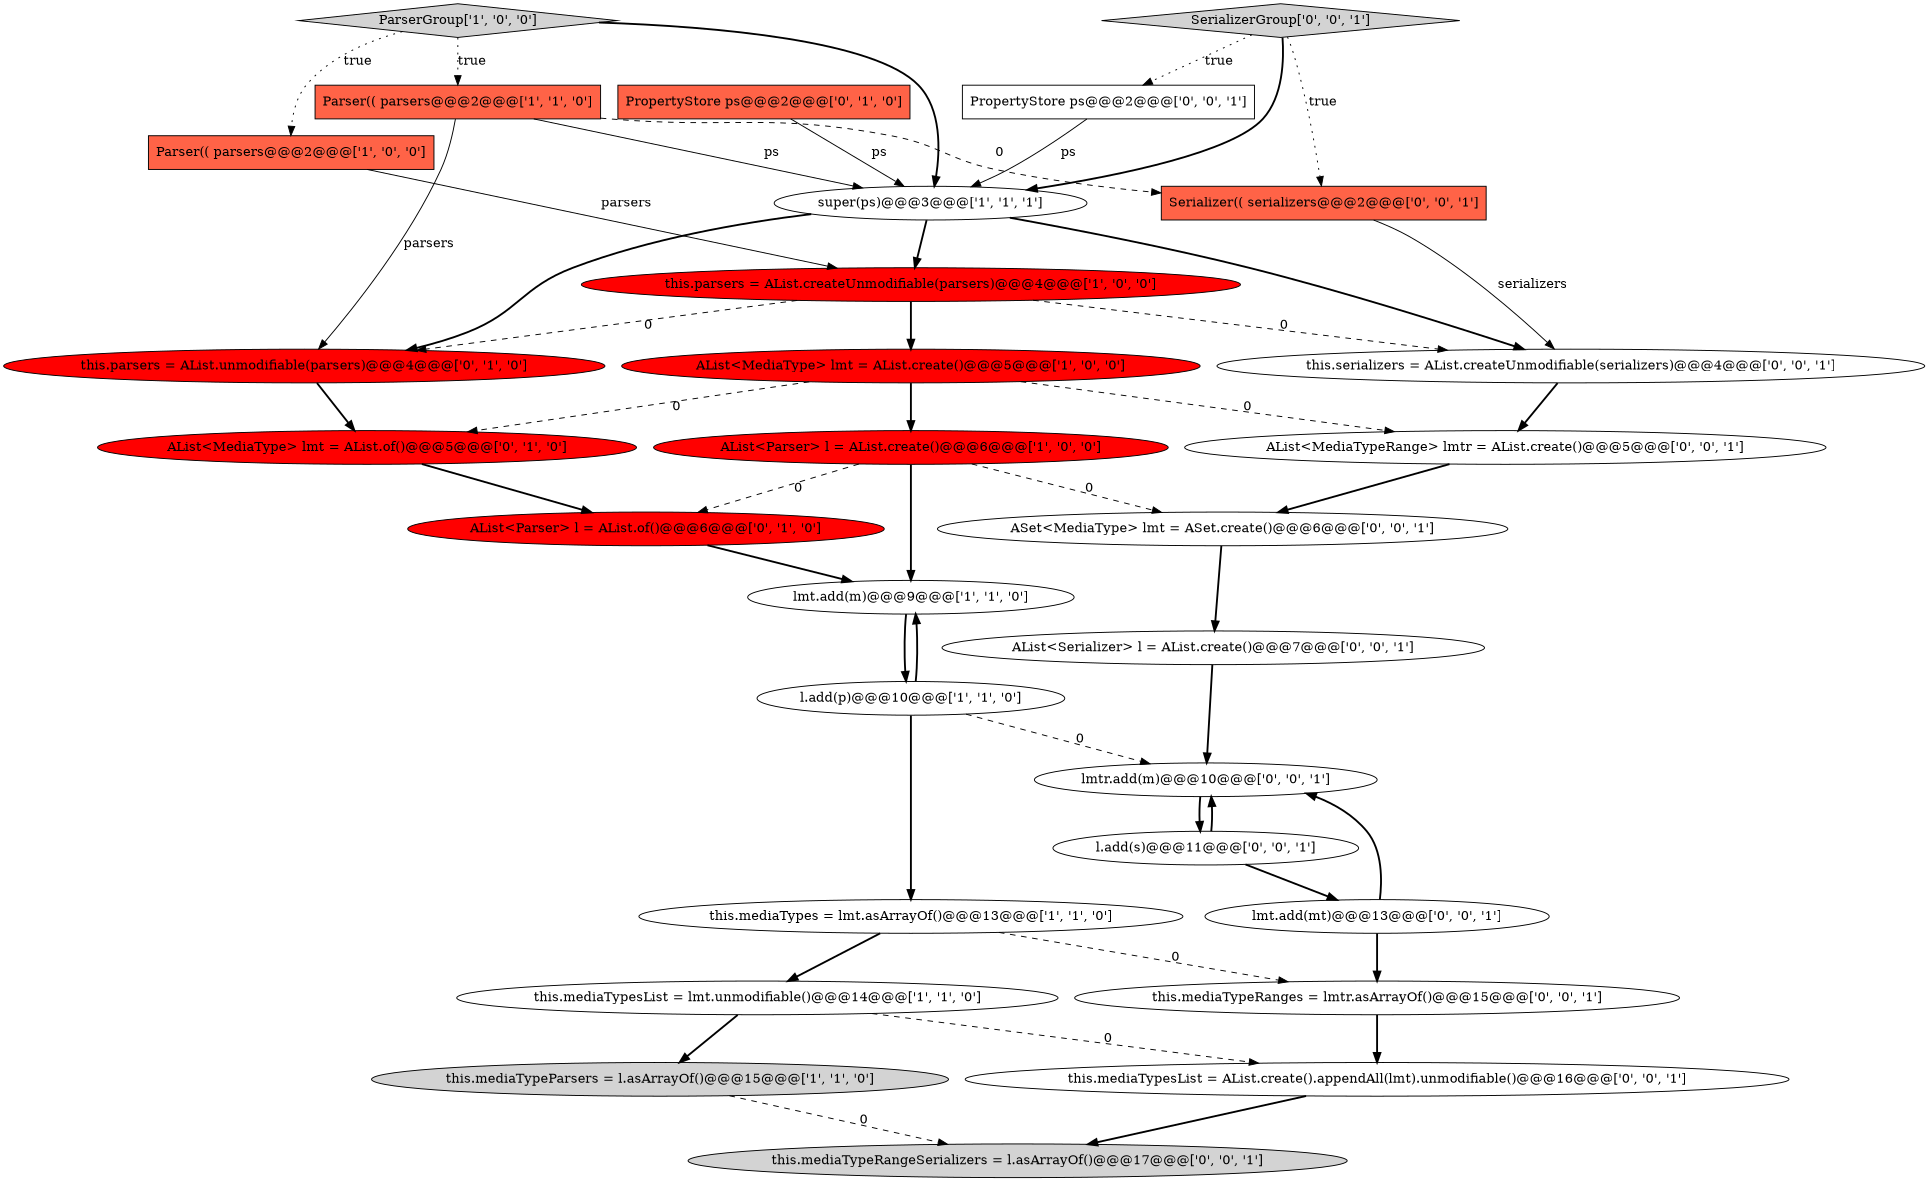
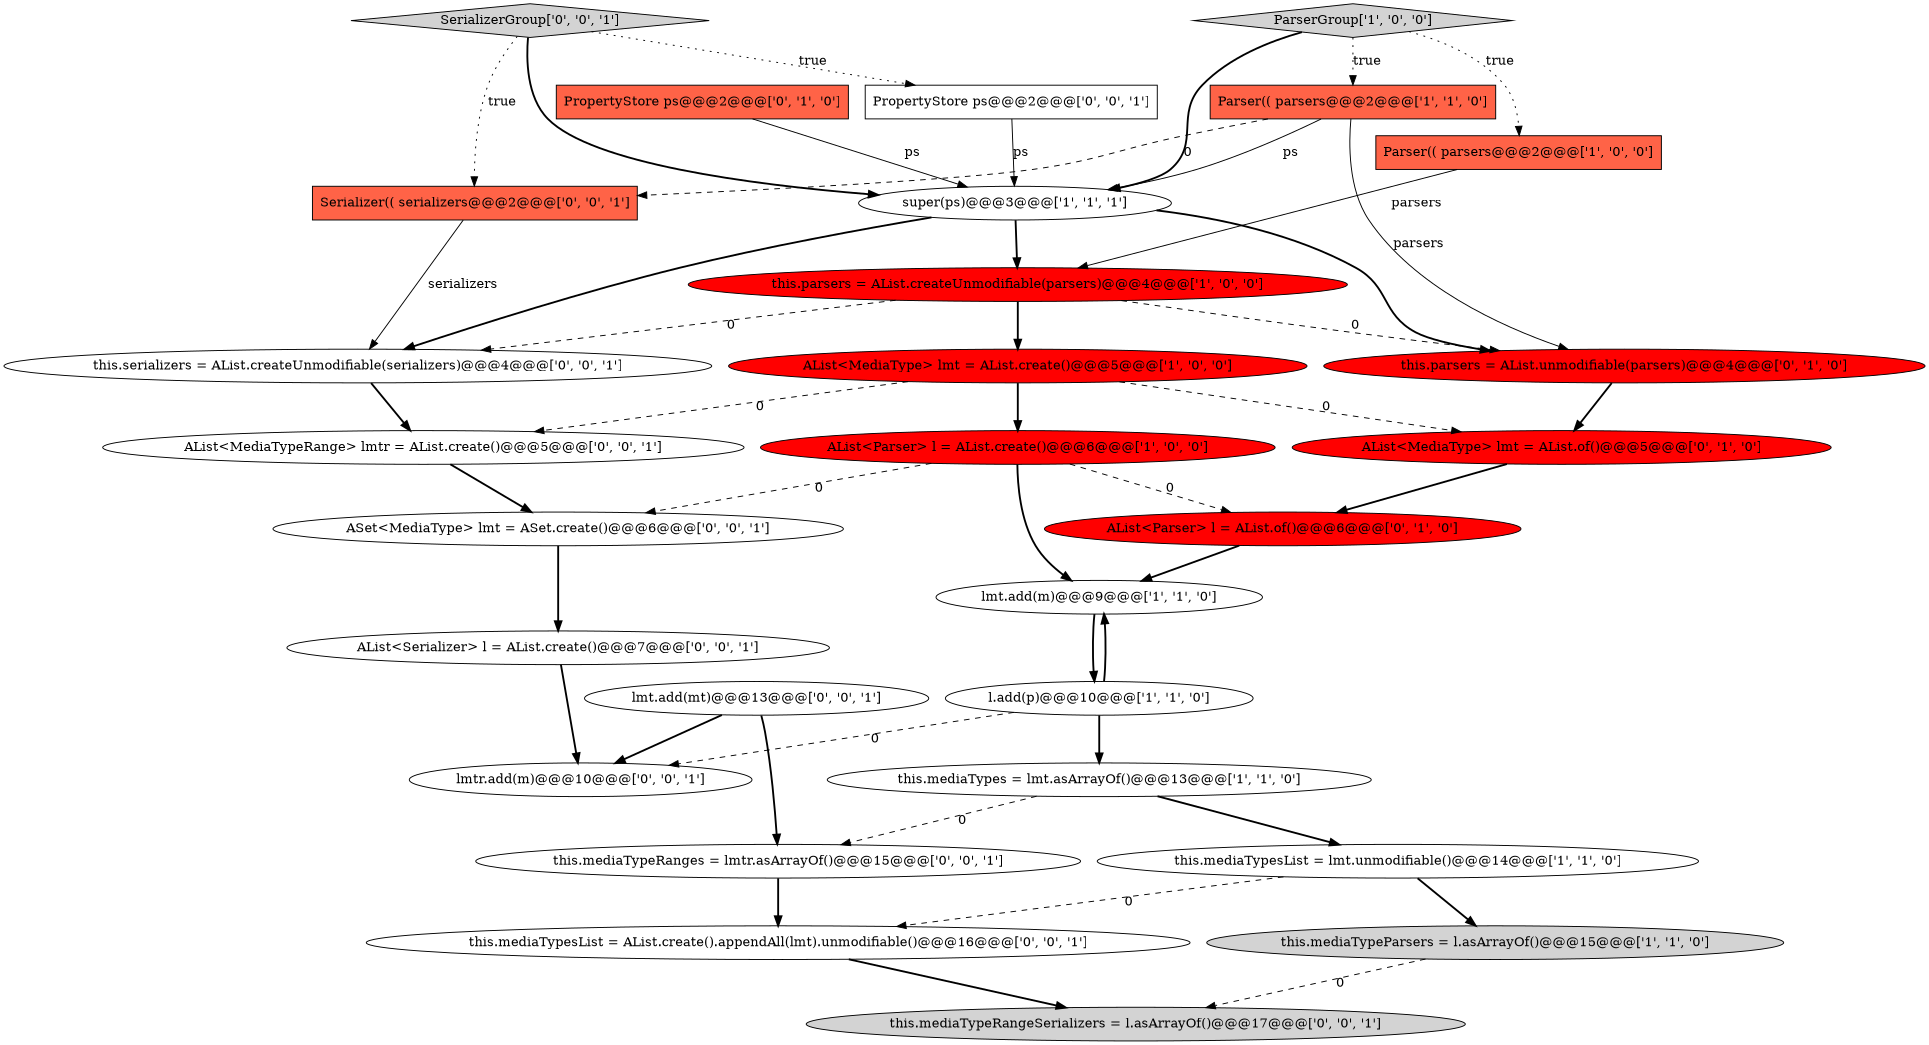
node "l.add(s)@@@11@@@['0', '0', '1']": removed
